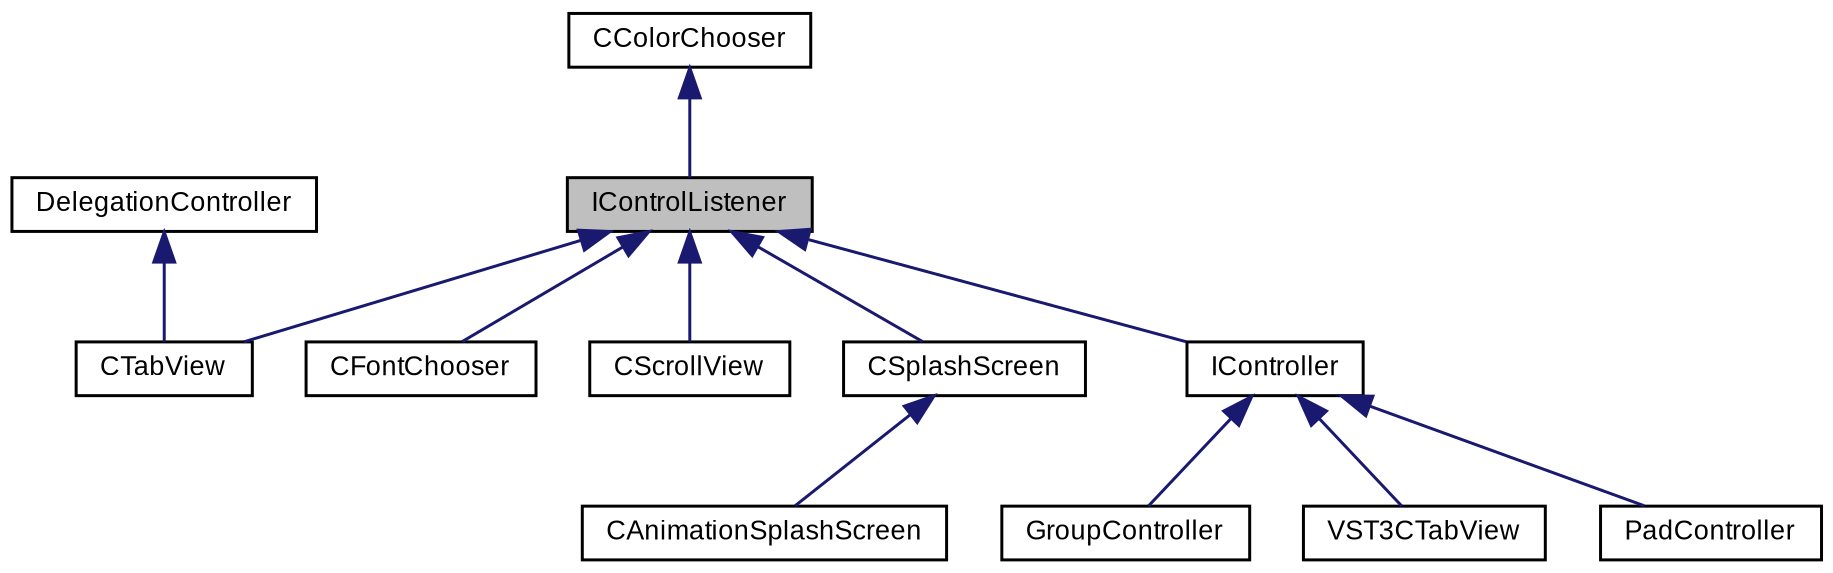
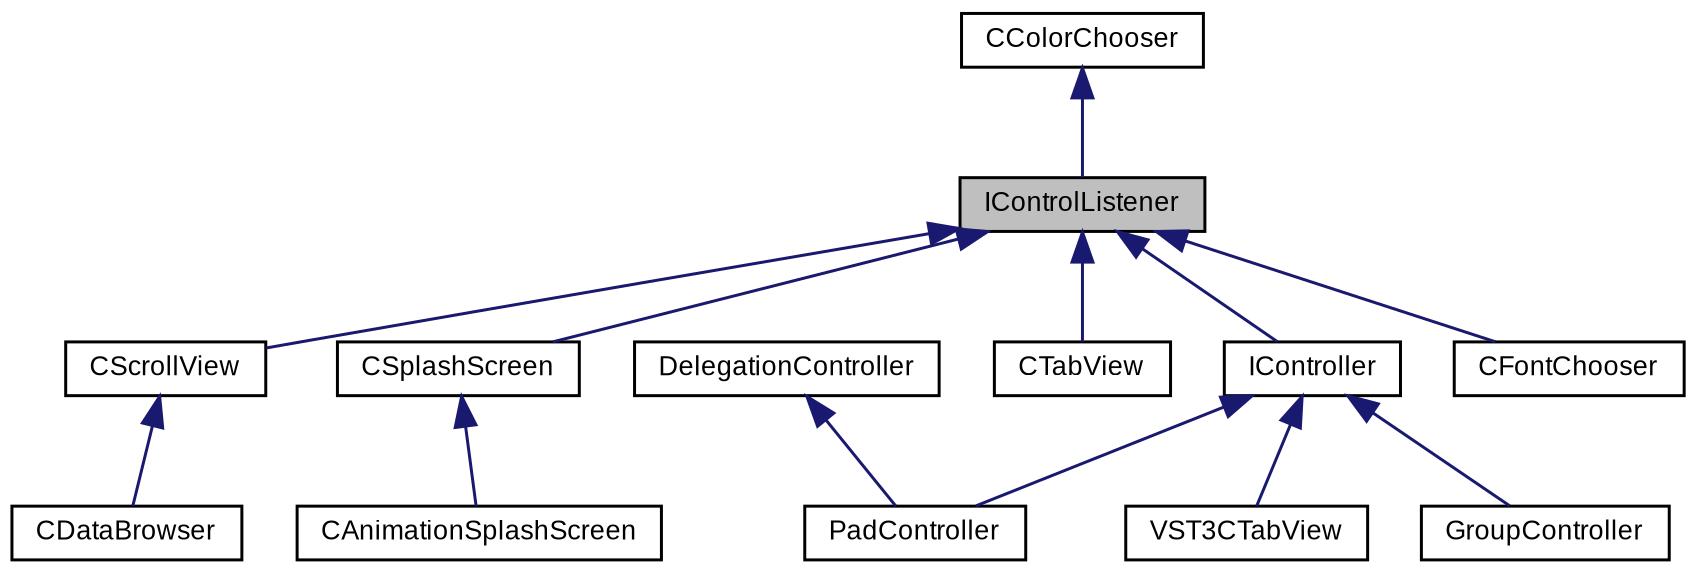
edge "CTabView" -> "DelegationController": now "PadController" -> "DelegationController"
node "CDataBrowser": added
